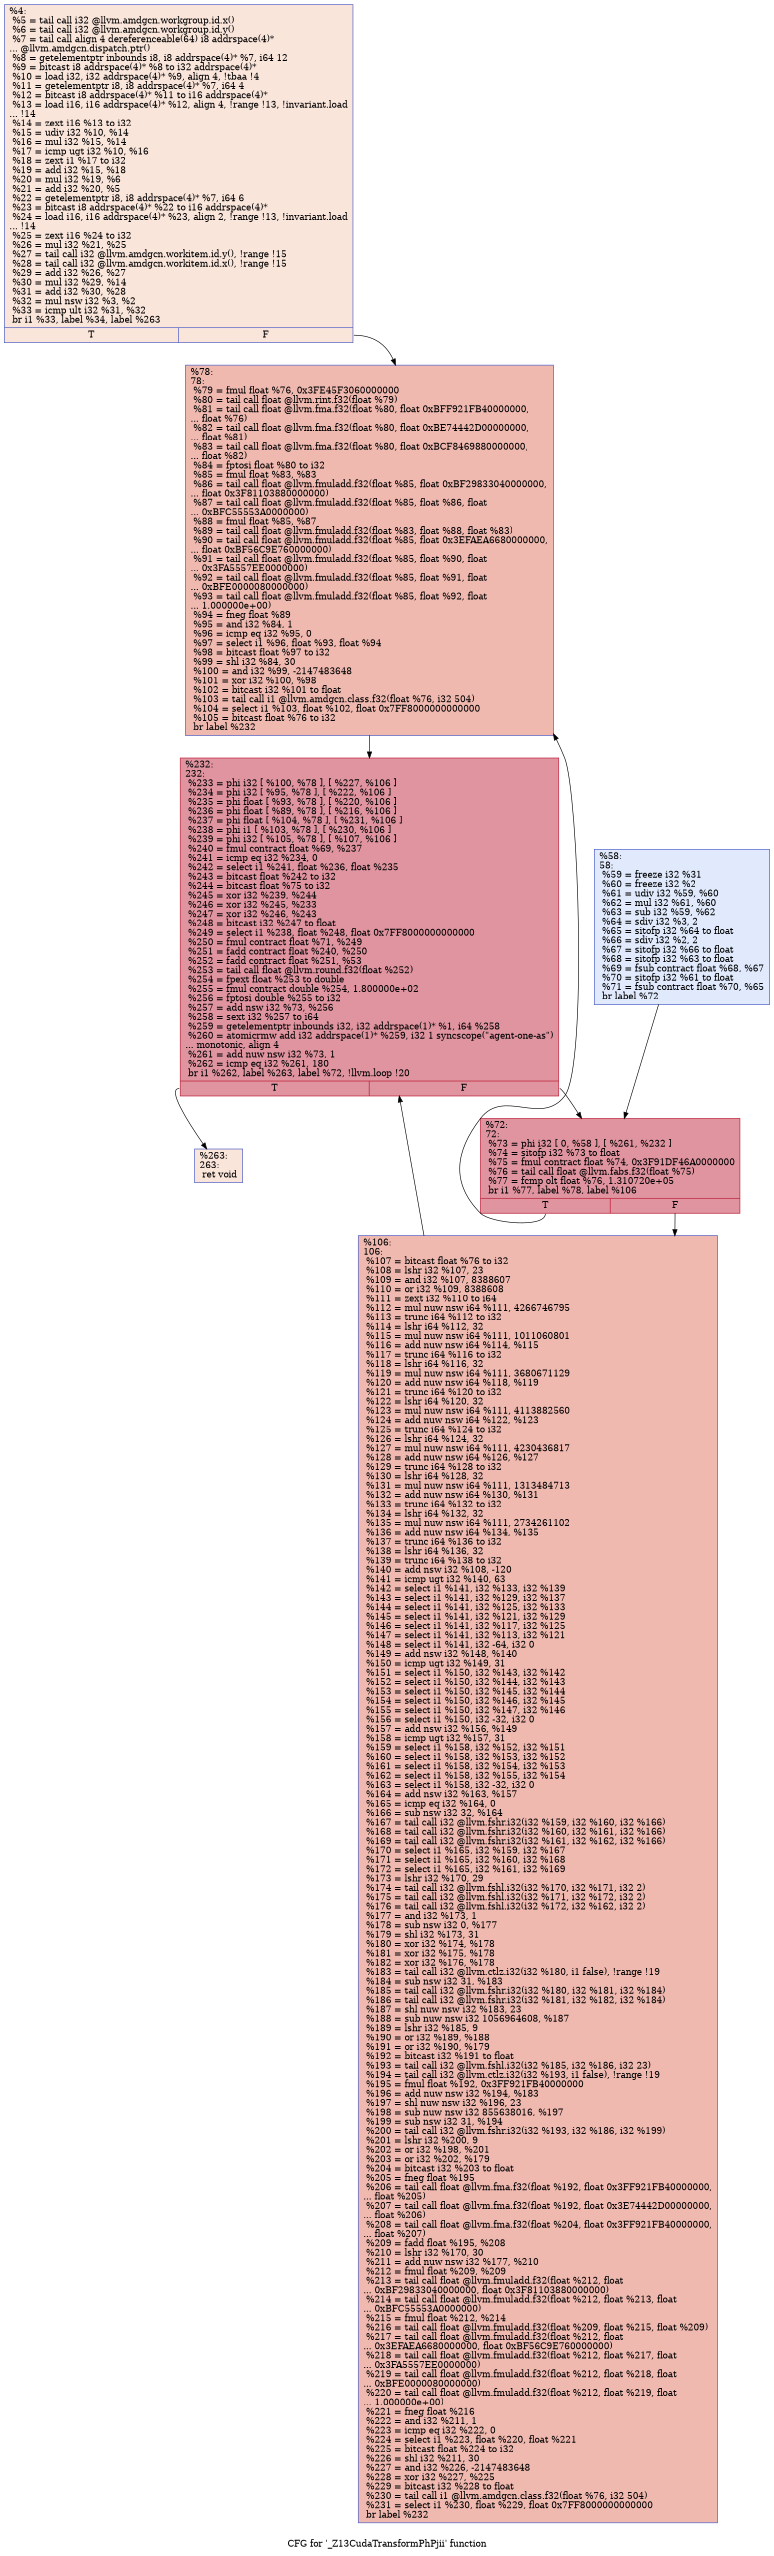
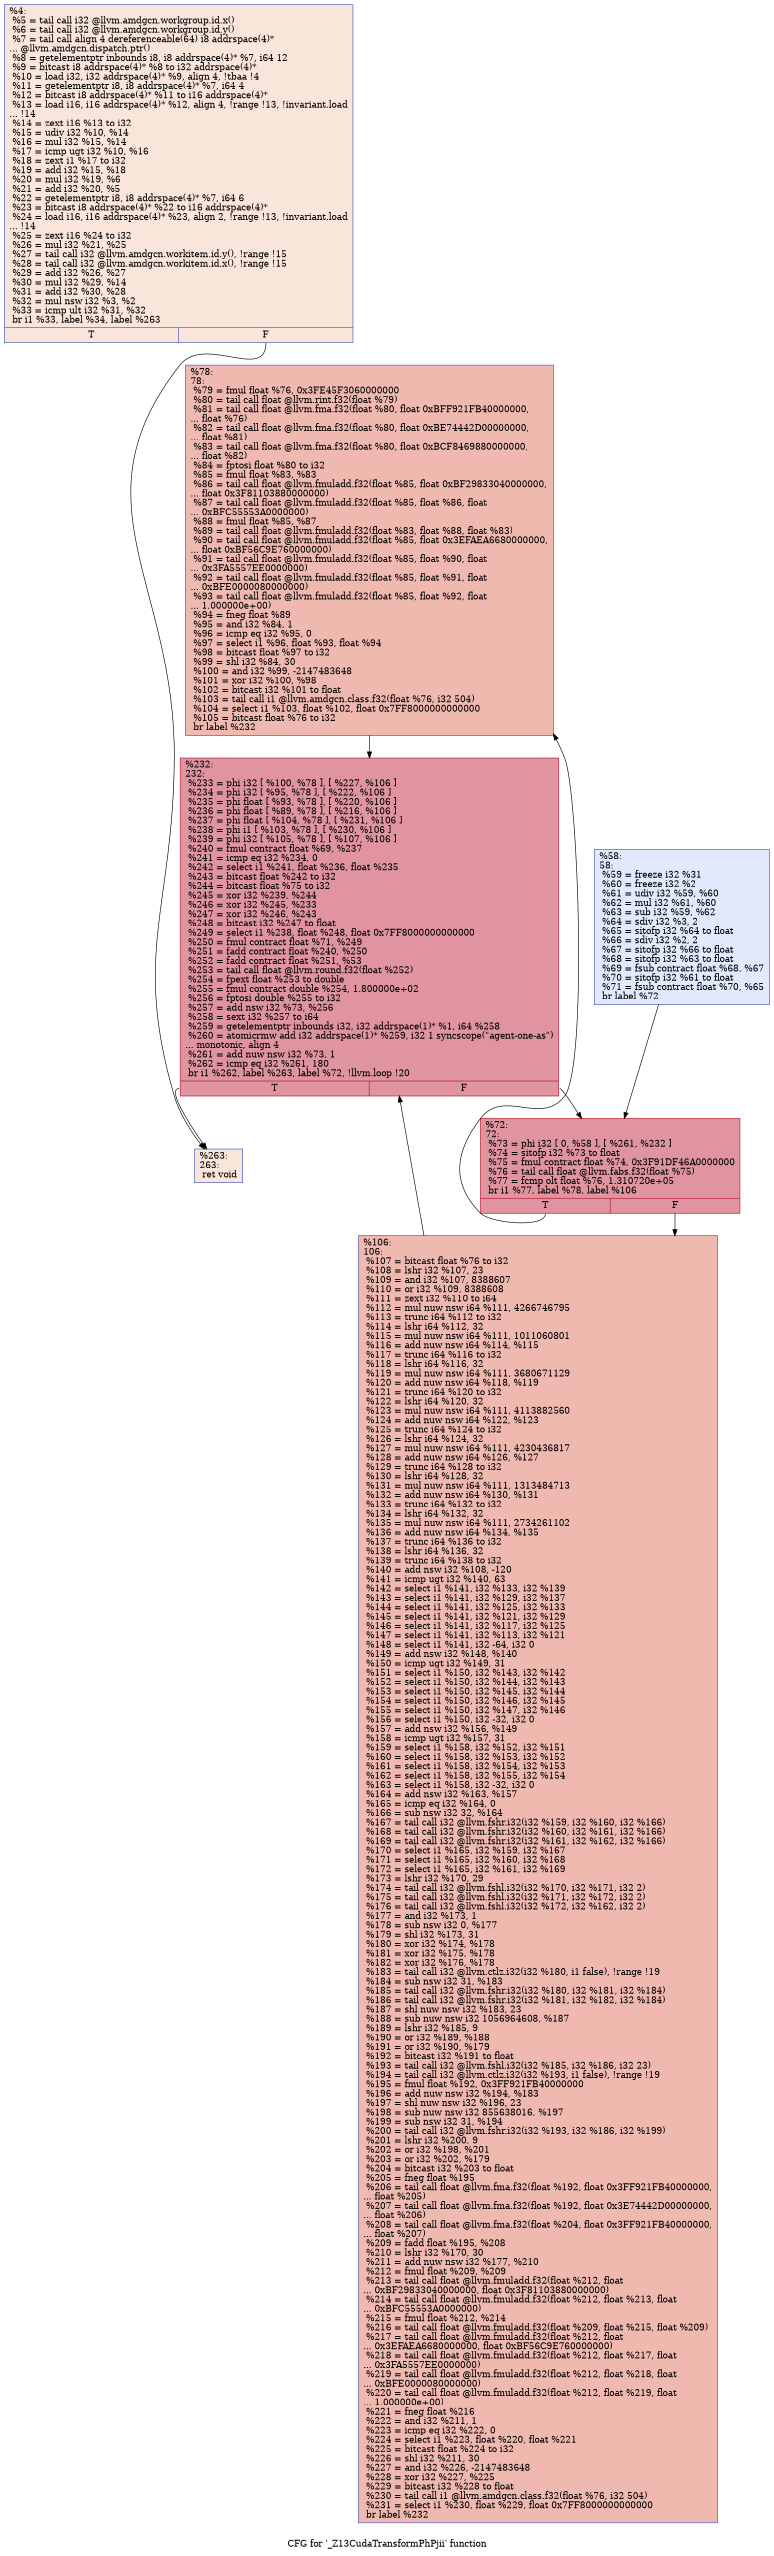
edge "%4:" -> "%78:": now "%4:" -> "%263:"
